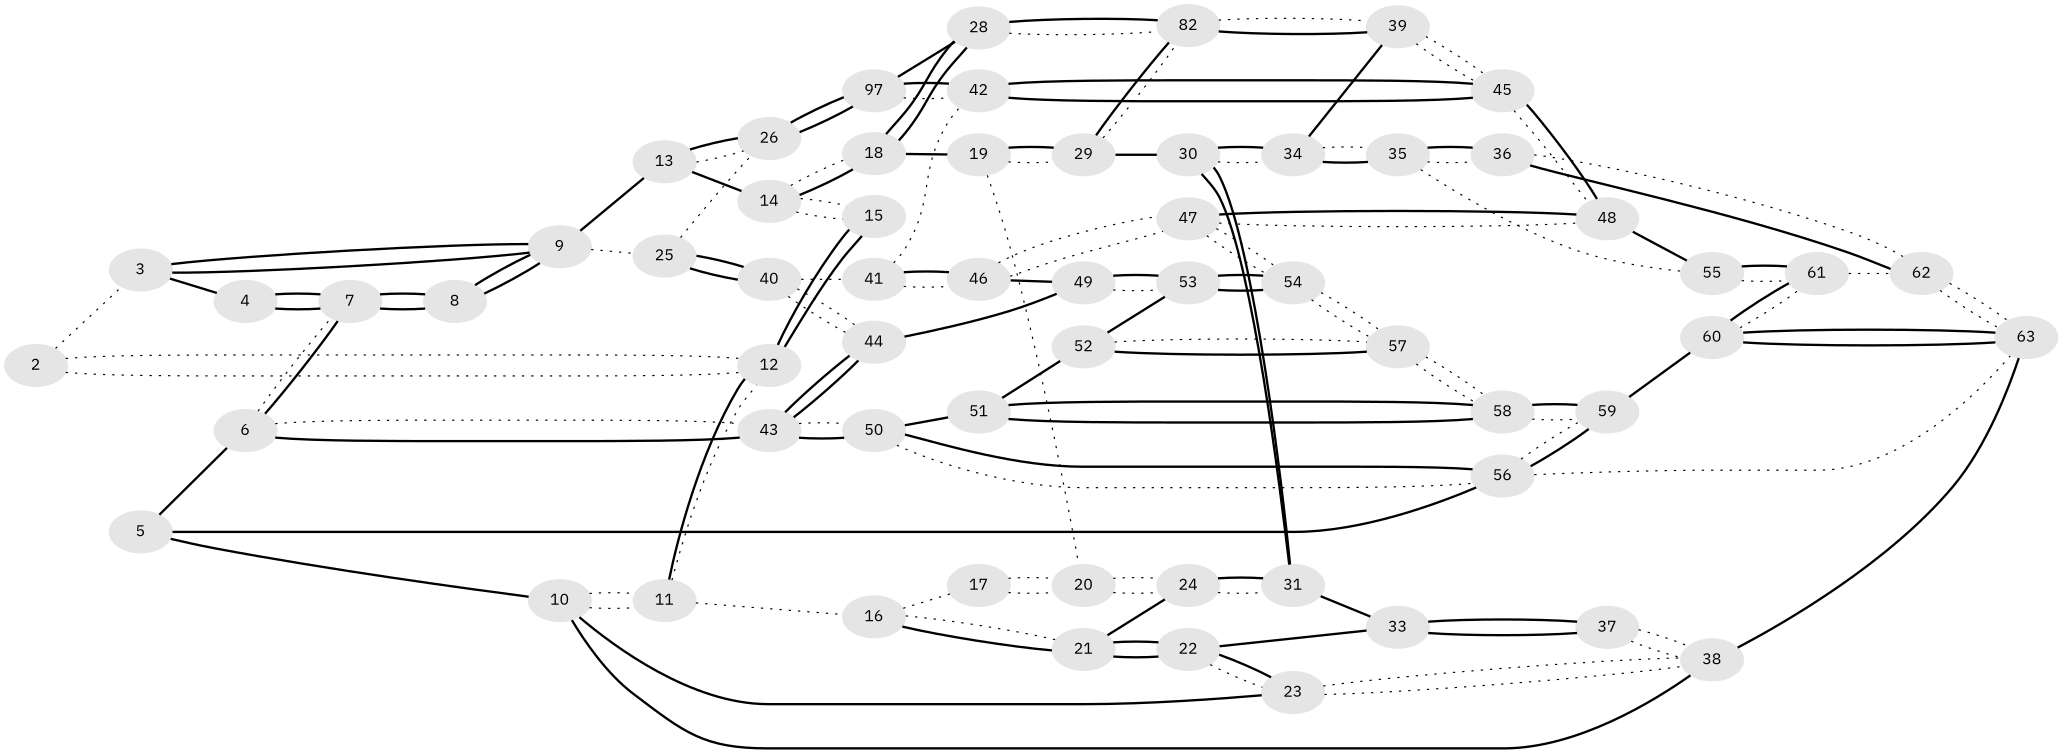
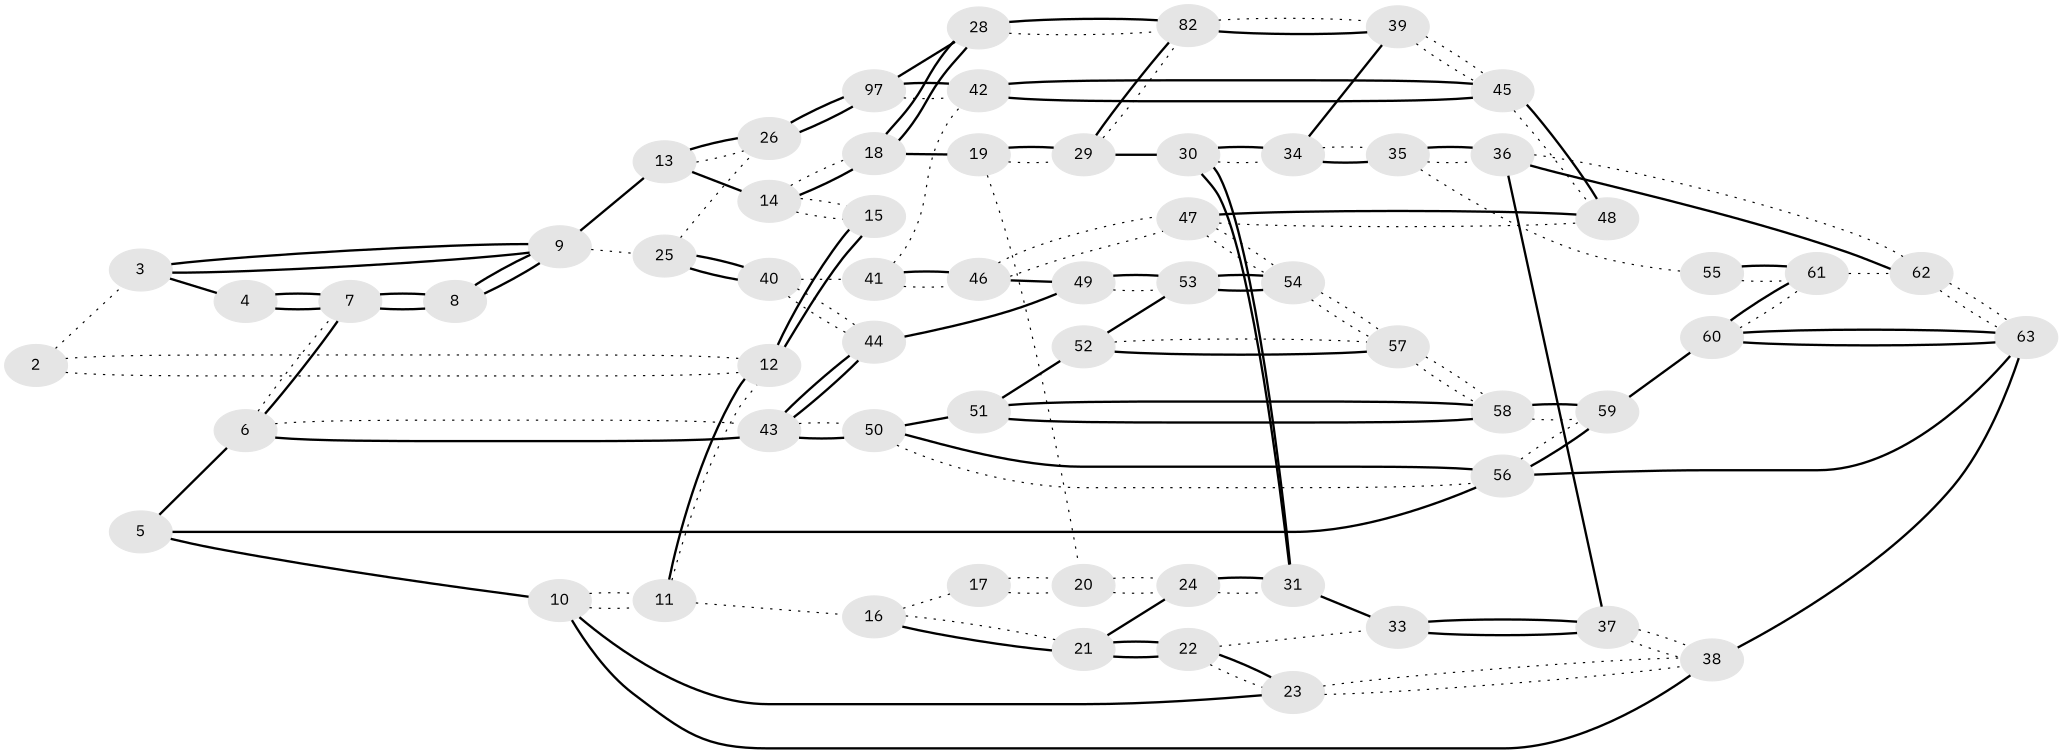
edge "48" -- "55": removed
edge "36" -- "37": added
edge "63" -- "56": style dotted -> bold
edge "33" -- "22": style bold -> dotted
